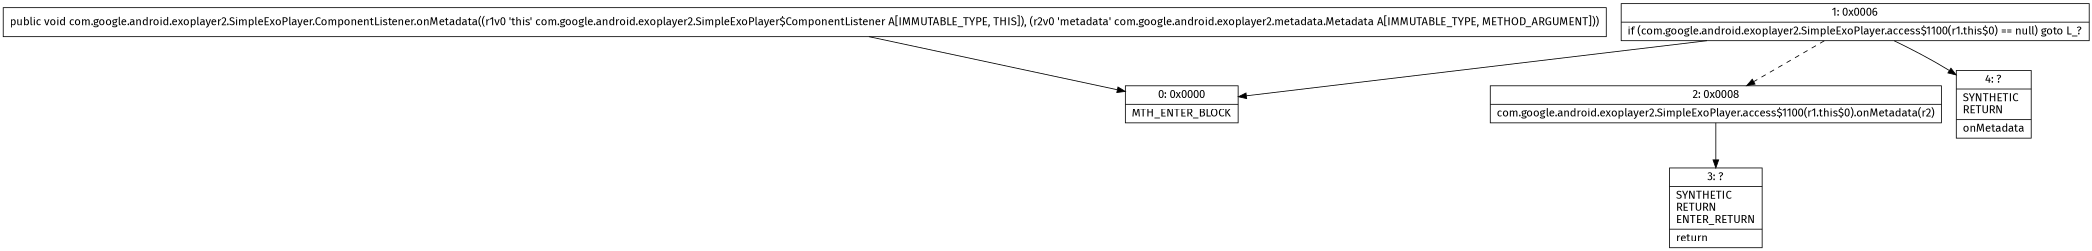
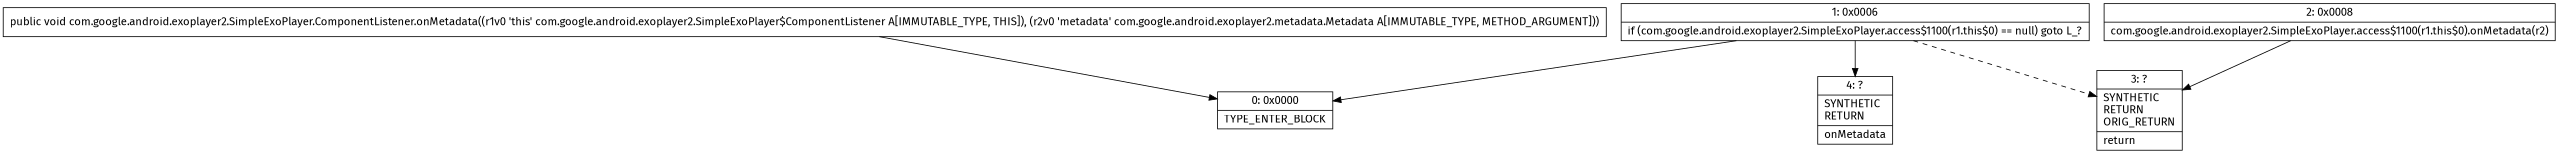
edge "1: 0x0006" -> "2: 0x0008": now "1: 0x0006" -> "3: ?"
node "0: 0x0000": text "MTH_ENTER_BLOCK" -> "TYPE_ENTER_BLOCK"
node "3: ?": text "ENTER_RETURN" -> "ORIG_RETURN"
